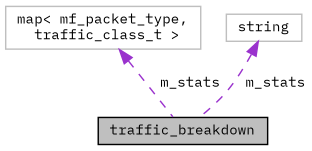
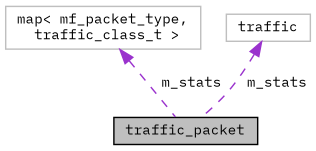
node "string": label "string" -> "traffic"
node "traffic_breakdown": label "traffic_breakdown" -> "traffic_packet"
